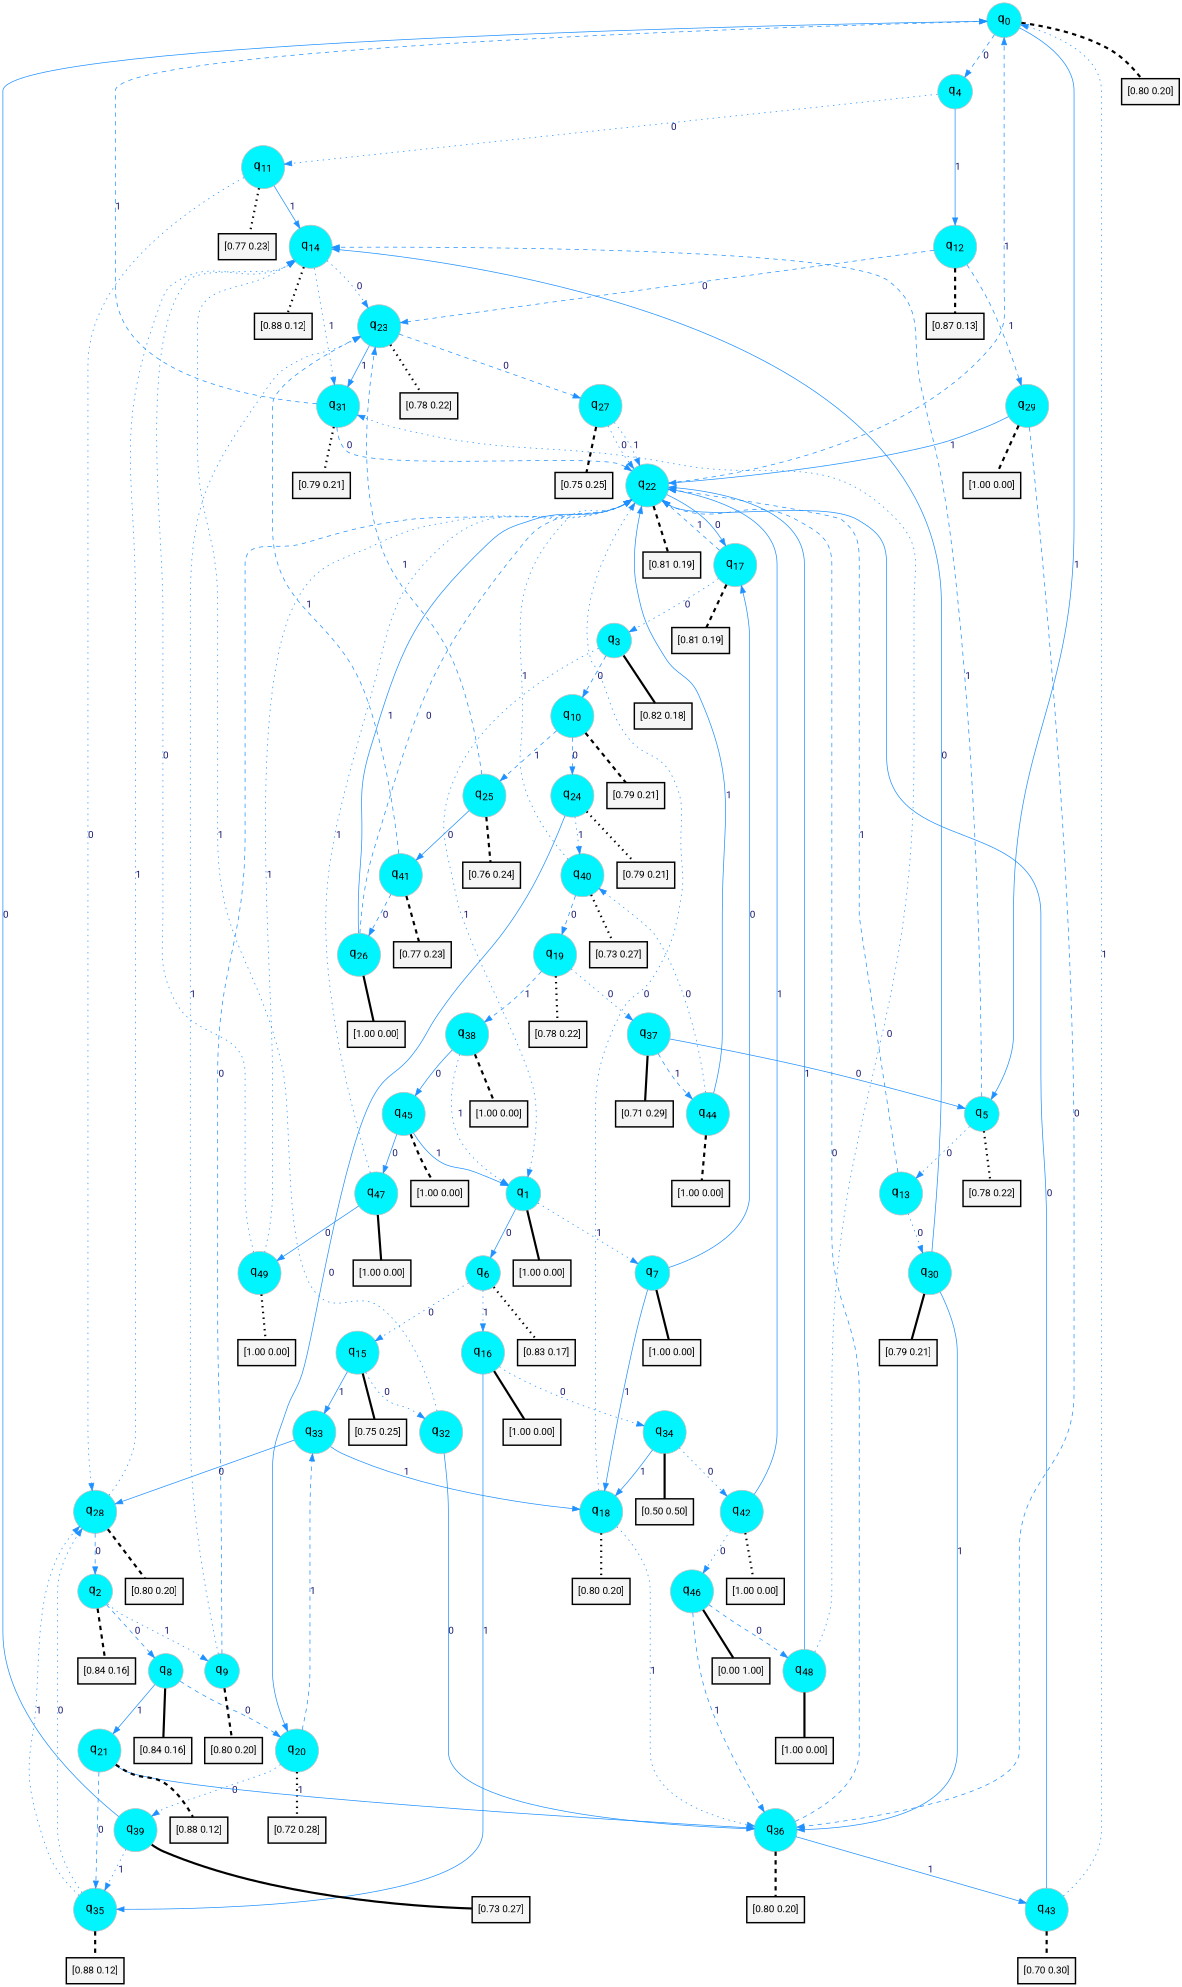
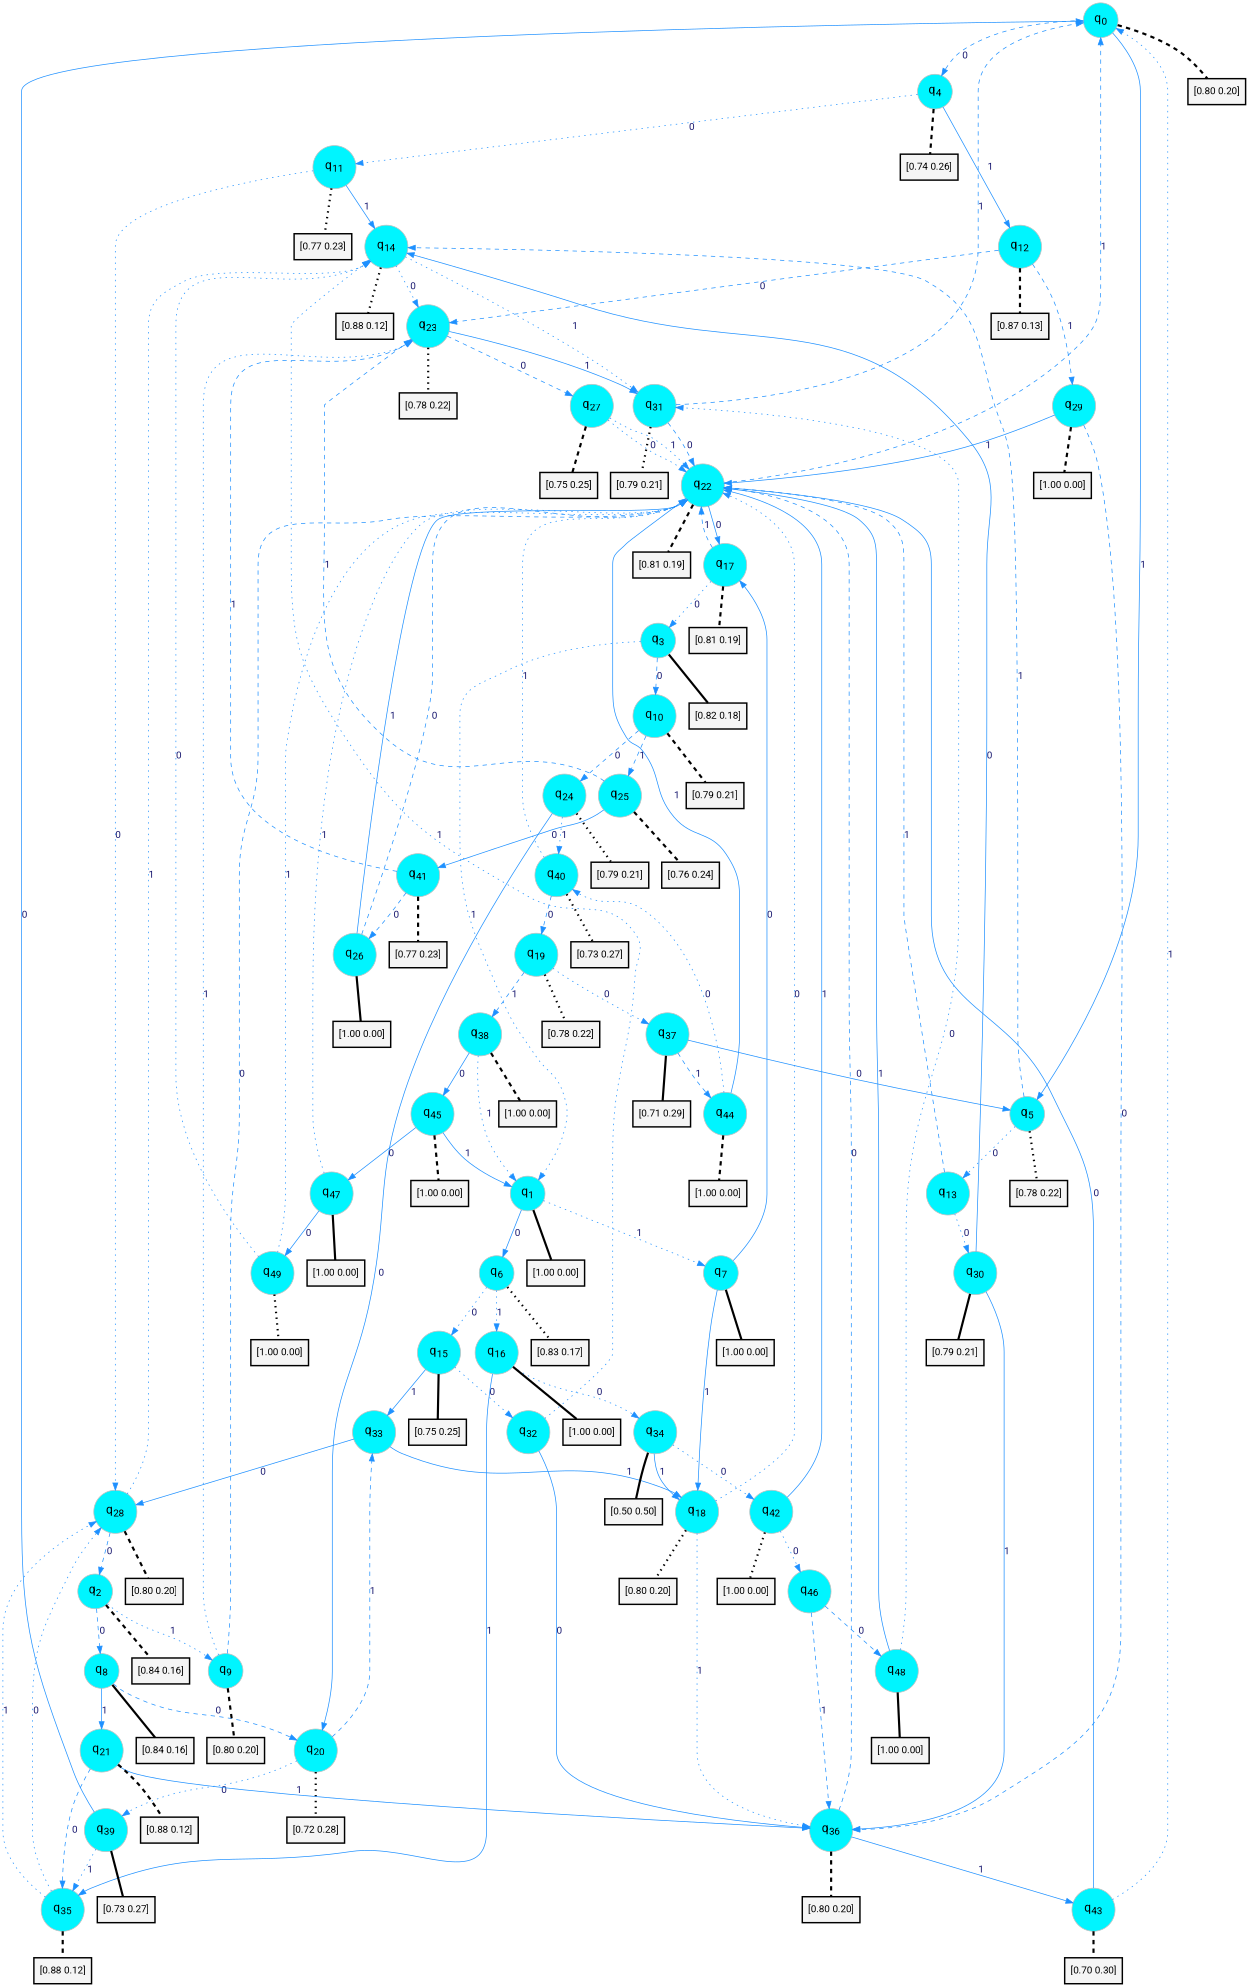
node "[0.74 0.26]": added
node "[0.00 1.00]": removed
